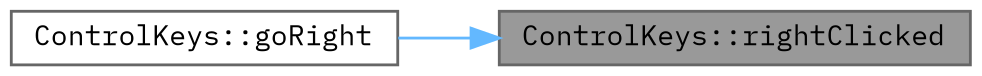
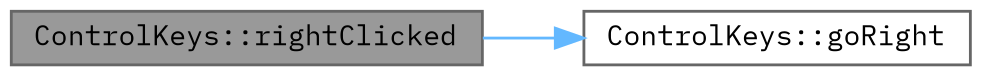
edge "ControlKeys::goRight" -> "ControlKeys::rightClicked": reversed
